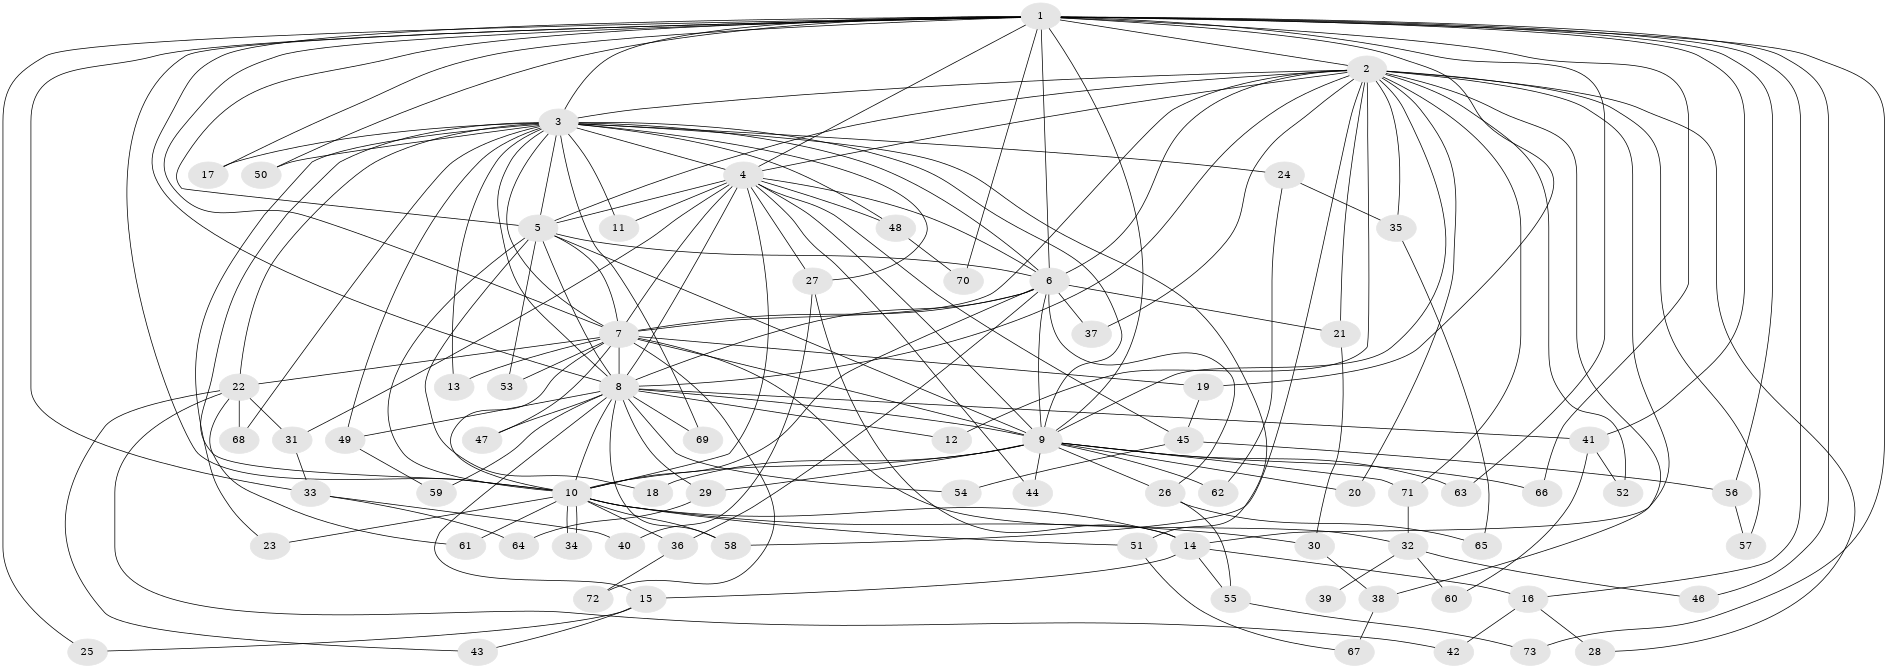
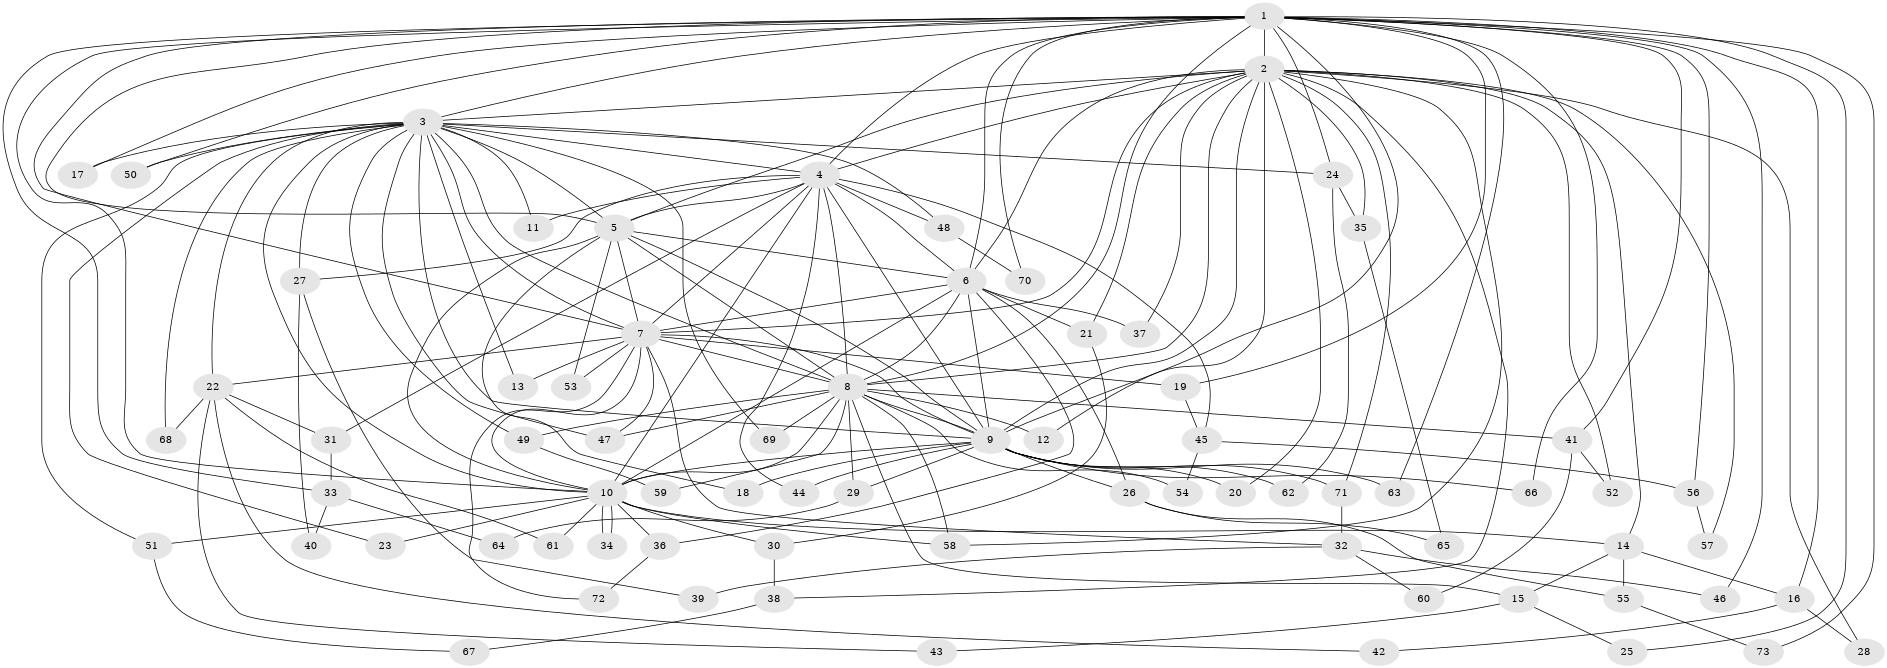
edge "1" -- "24": added
edge "3" -- "6": now "3" -- "47"
edge "27" -- "14": now "27" -- "39"
